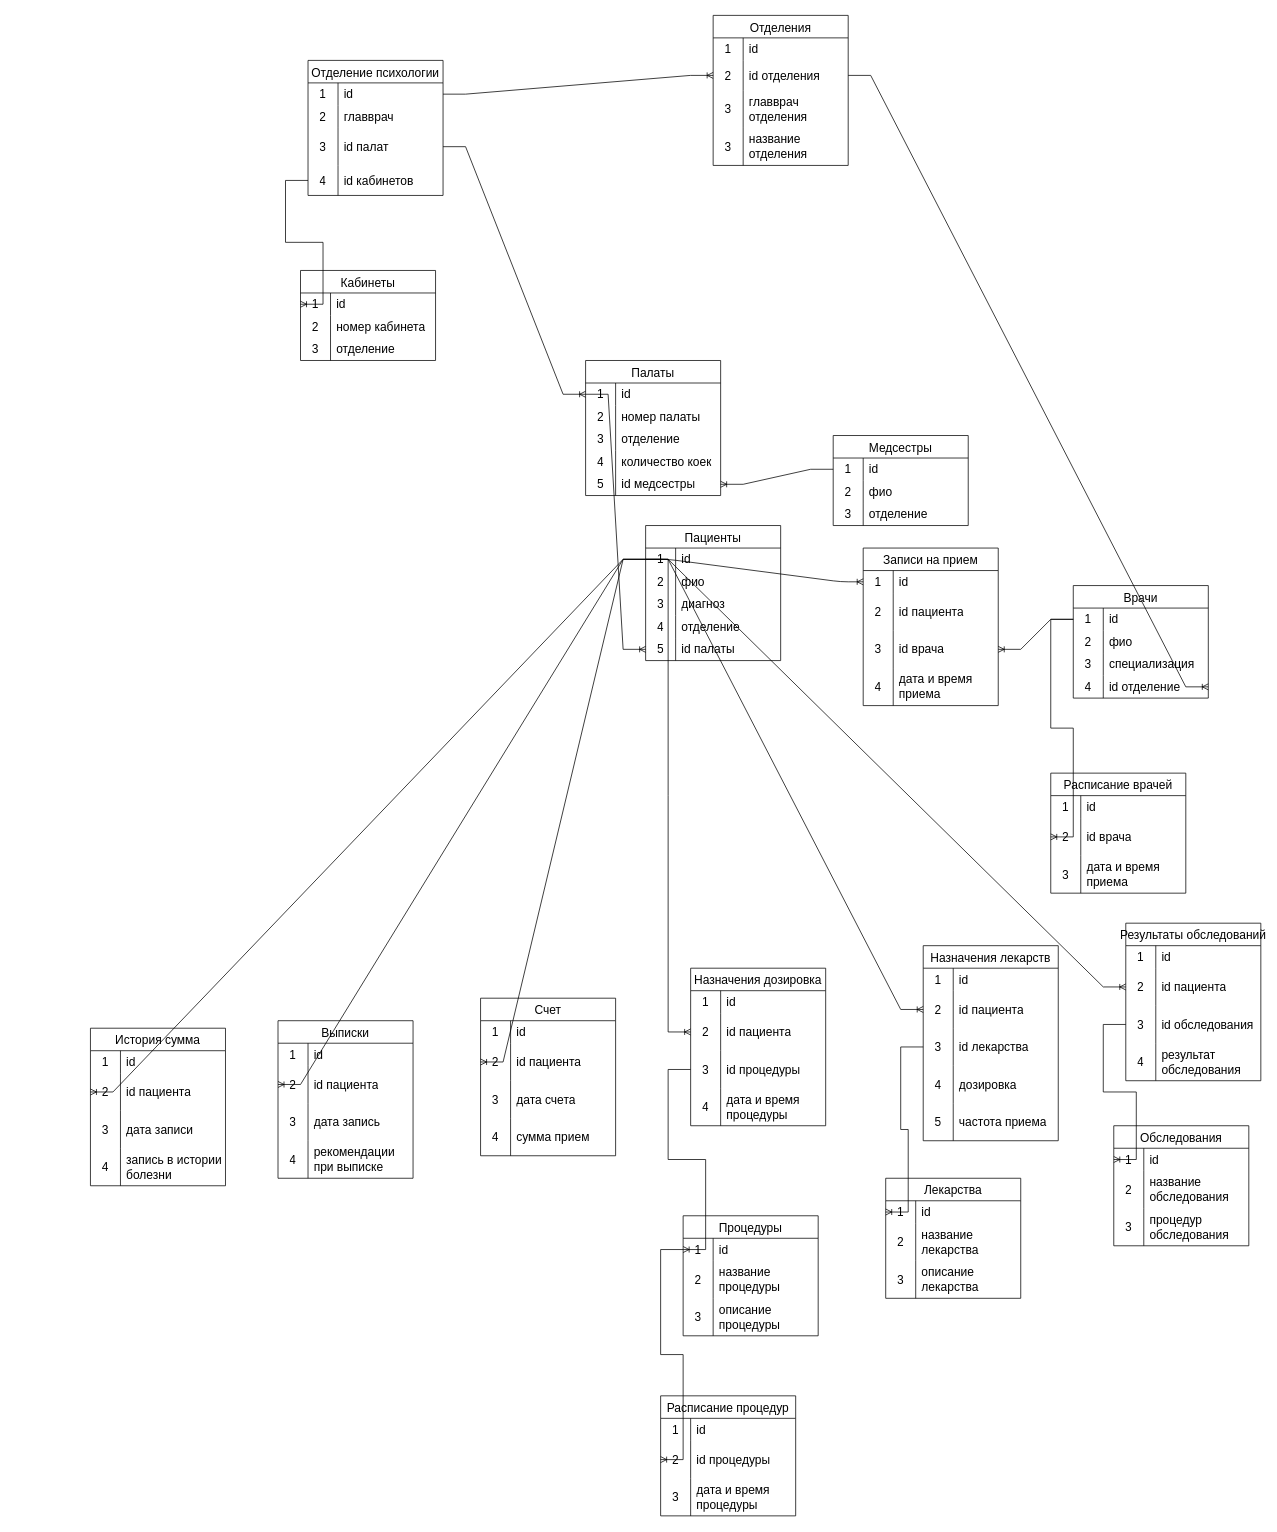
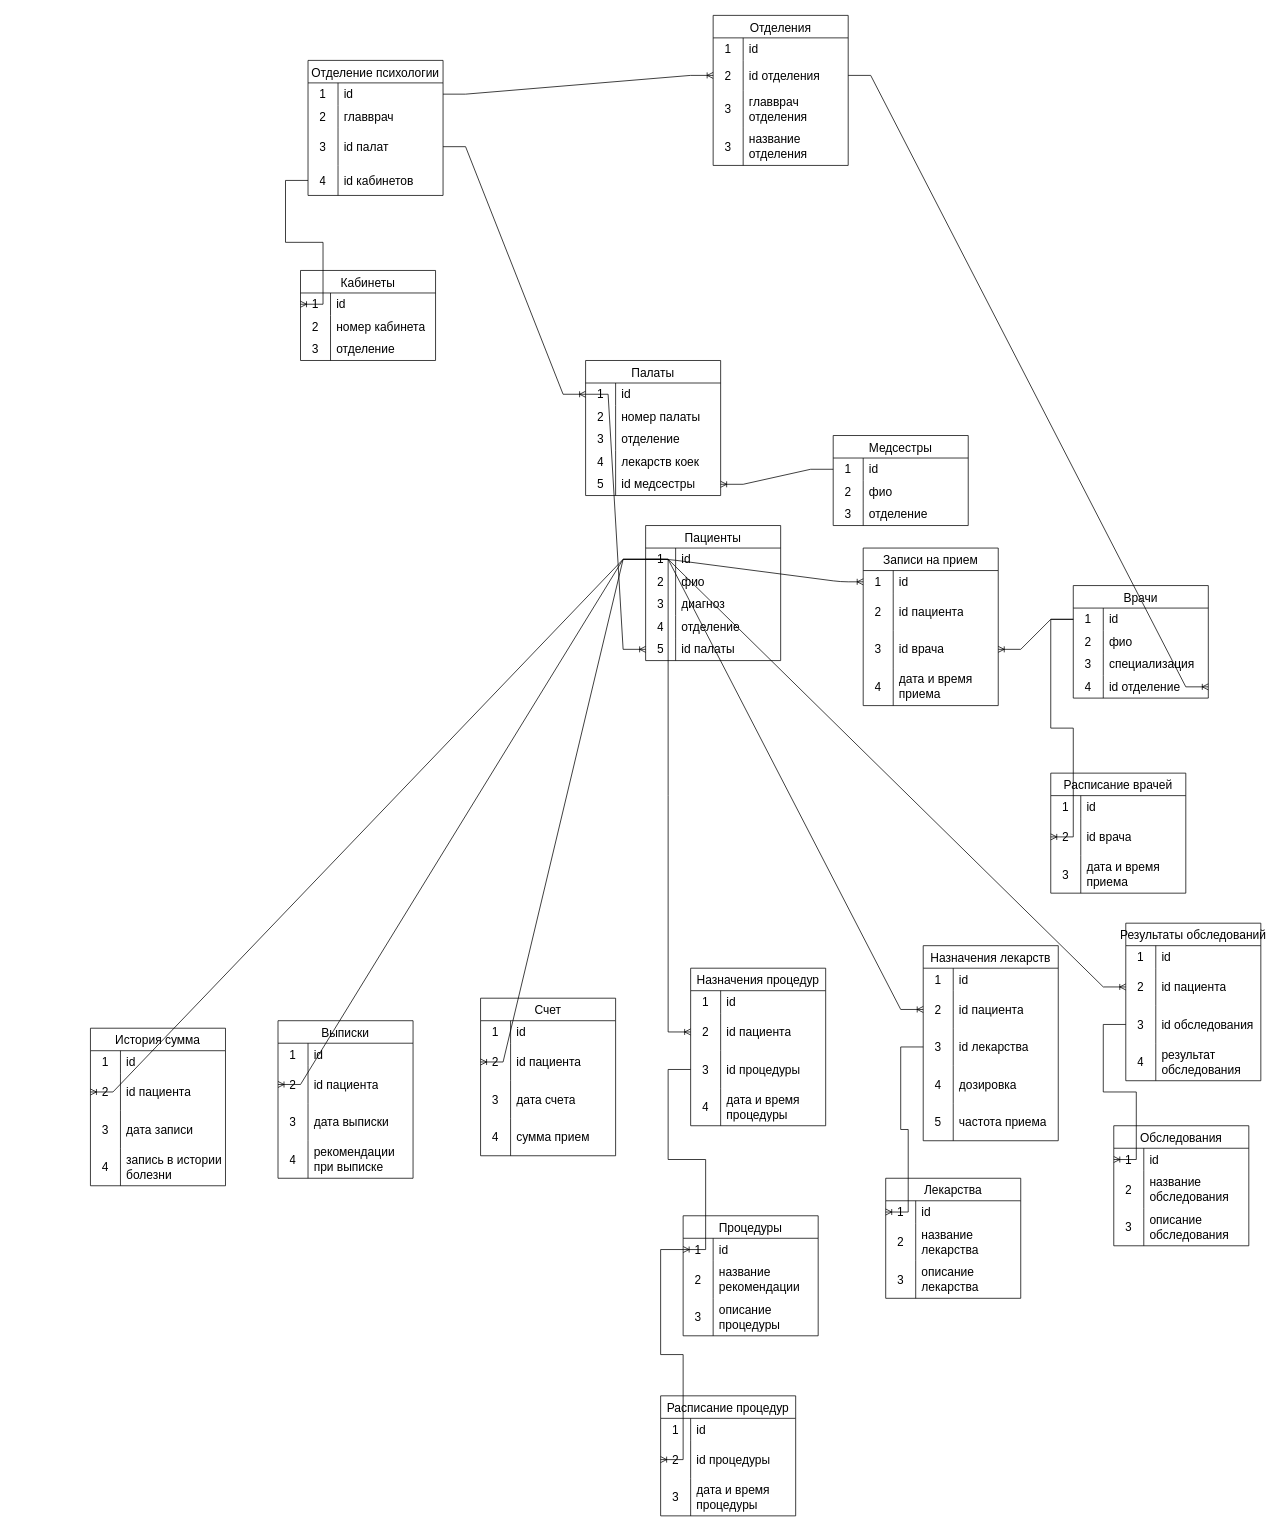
node "количество коек": label "количество коек" -> "лекарств коек"
node "Назначения дозировка": label "Назначения дозировка" -> "Назначения процедур"
node "дата запись": label "дата запись" -> "дата выписки"
node "процедур обследования": label "процедур обследования" -> "описание обследования"
node "название процедуры": label "название процедуры" -> "название рекомендации"
